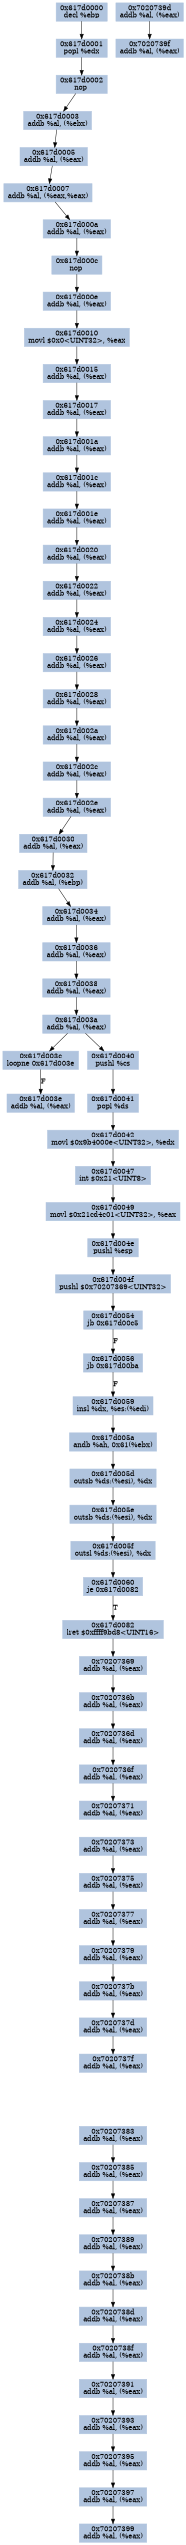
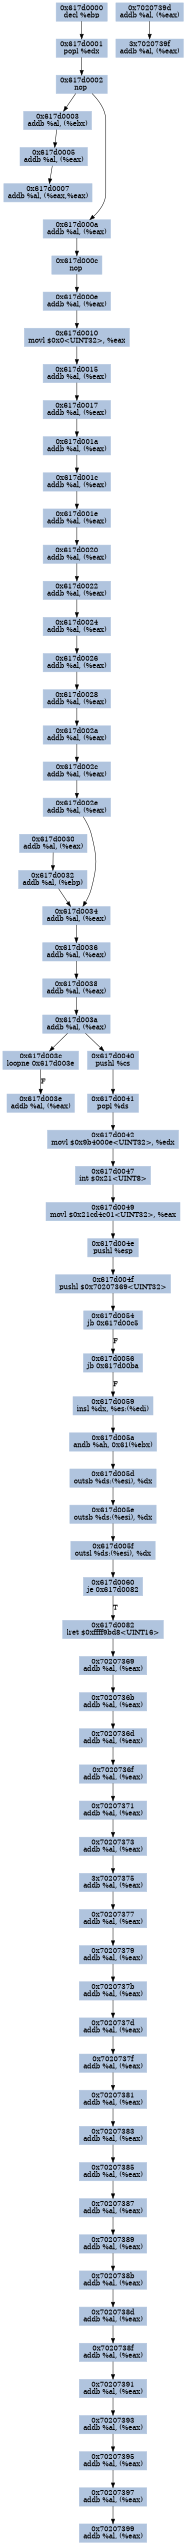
node "0x7020739f addb %al, (%eax)": label "0x7020739f addb %al, (%eax)" -> "3x7020739f addb %al, (%eax)"
edge "0x617d0007 addb %al, (%eax,%eax)" -> "0x617d000a addb %al, (%eax)": now "0x617d0002 nop" -> "0x617d000a addb %al, (%eax)"
edge "0x617d002e addb %al, (%eax)" -> "0x617d0030 addb %al, (%eax)": now "0x617d002e addb %al, (%eax)" -> "0x617d0034 addb %al, (%eax)"
edge "0x70207371 addb %al, (%eax)" -> "0x70207373 addb %al, (%eax)": added
node "0x70207375 addb %al, (%eax)": label "0x70207375 addb %al, (%eax)" -> "3x70207375 addb %al, (%eax)"
node "0x70207381 addb %al, (%eax)": added
